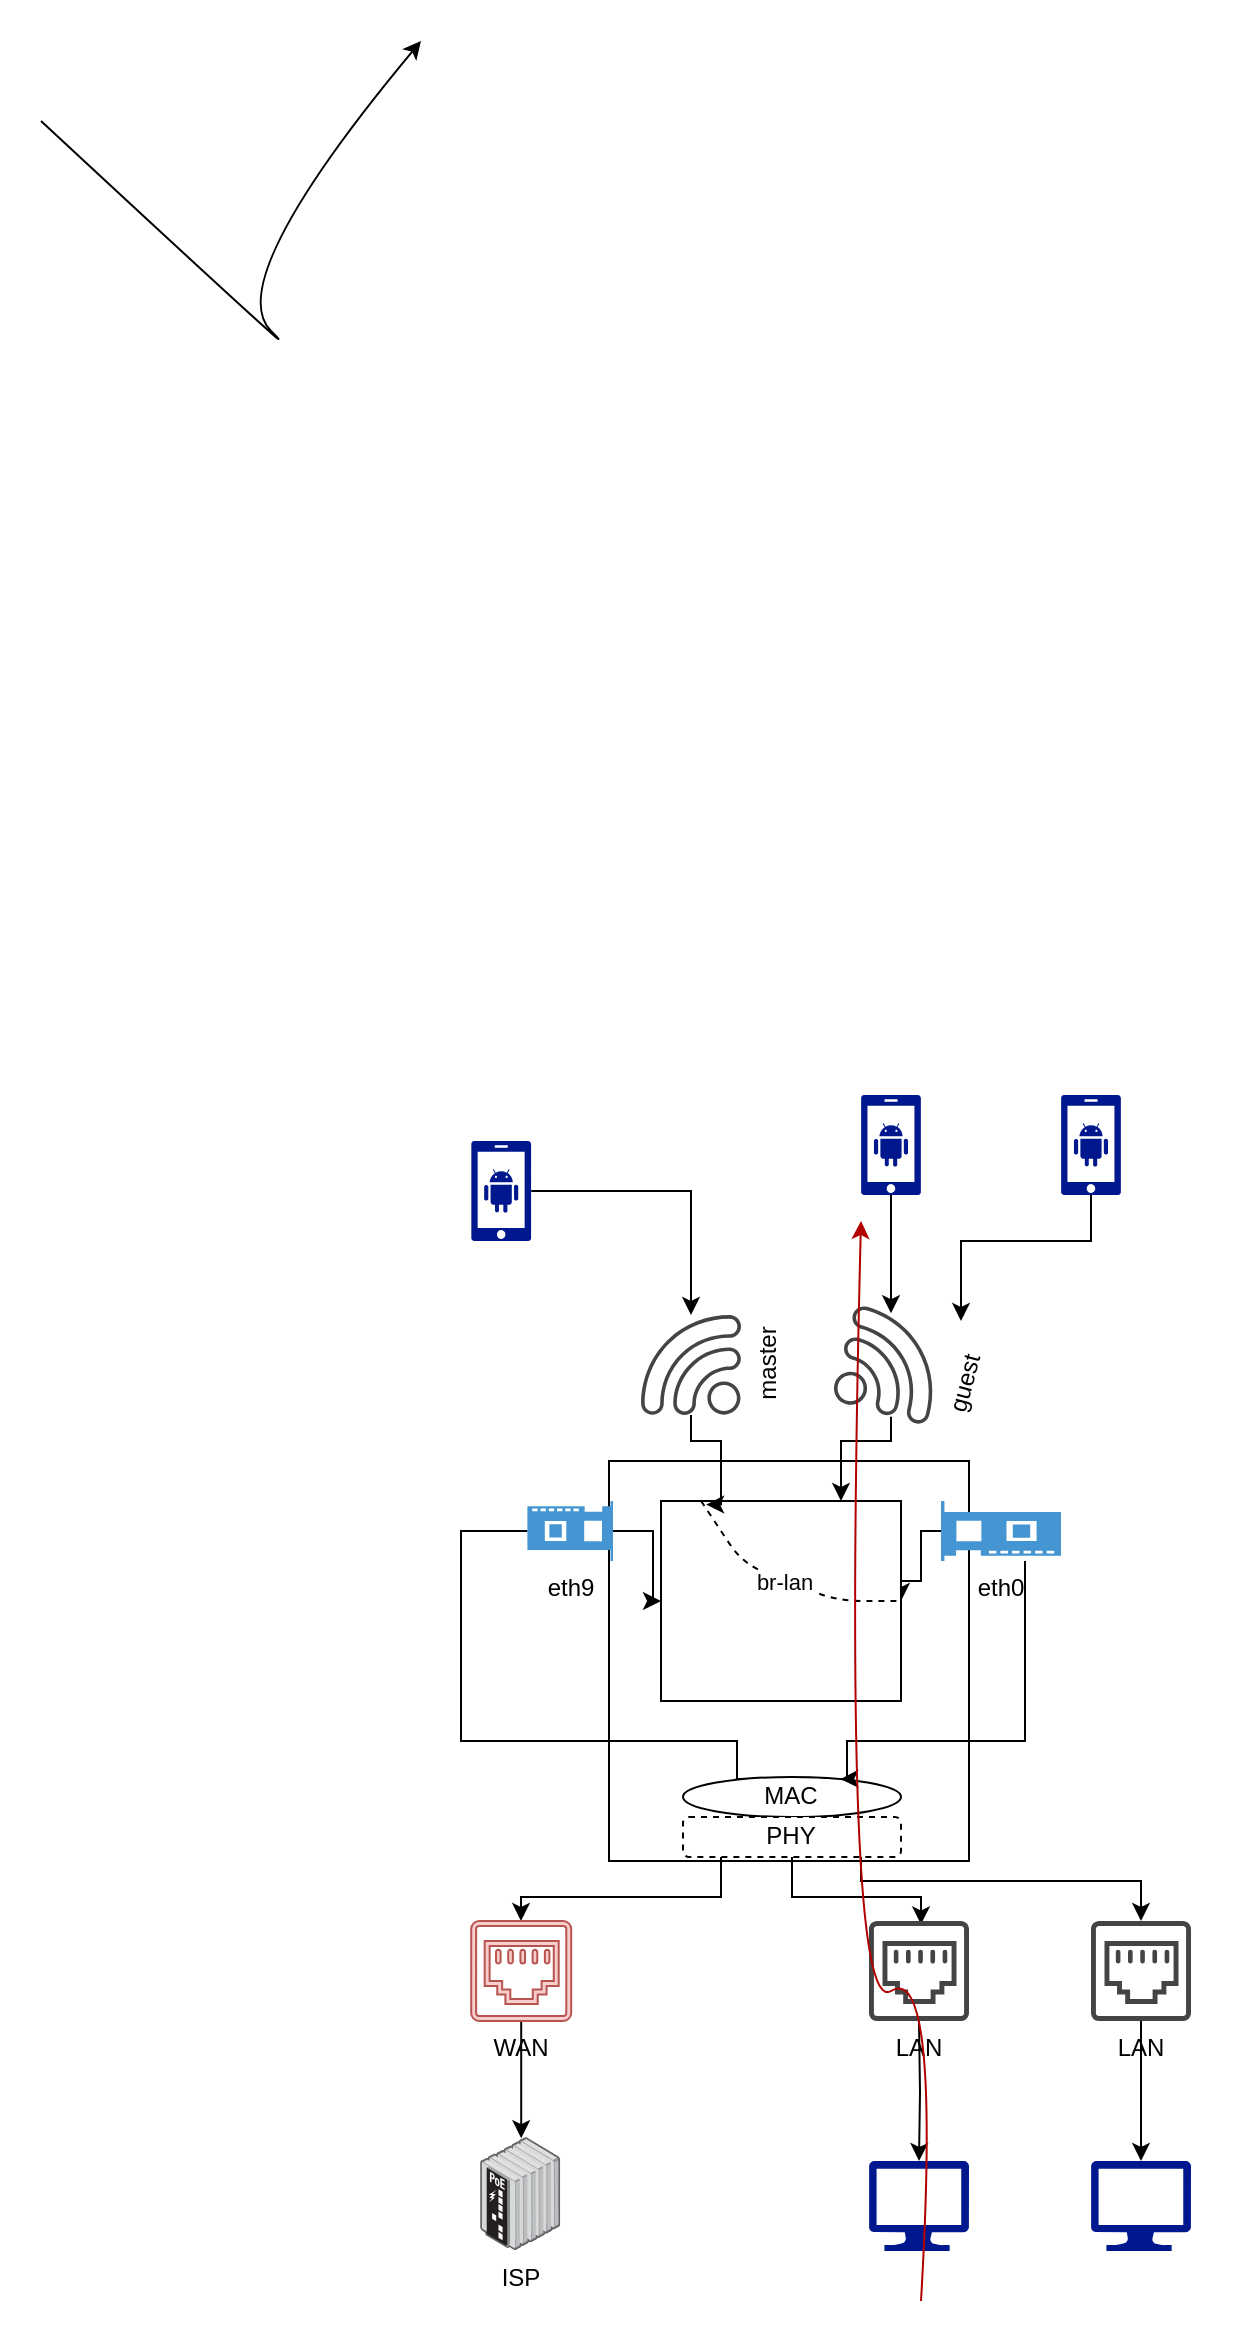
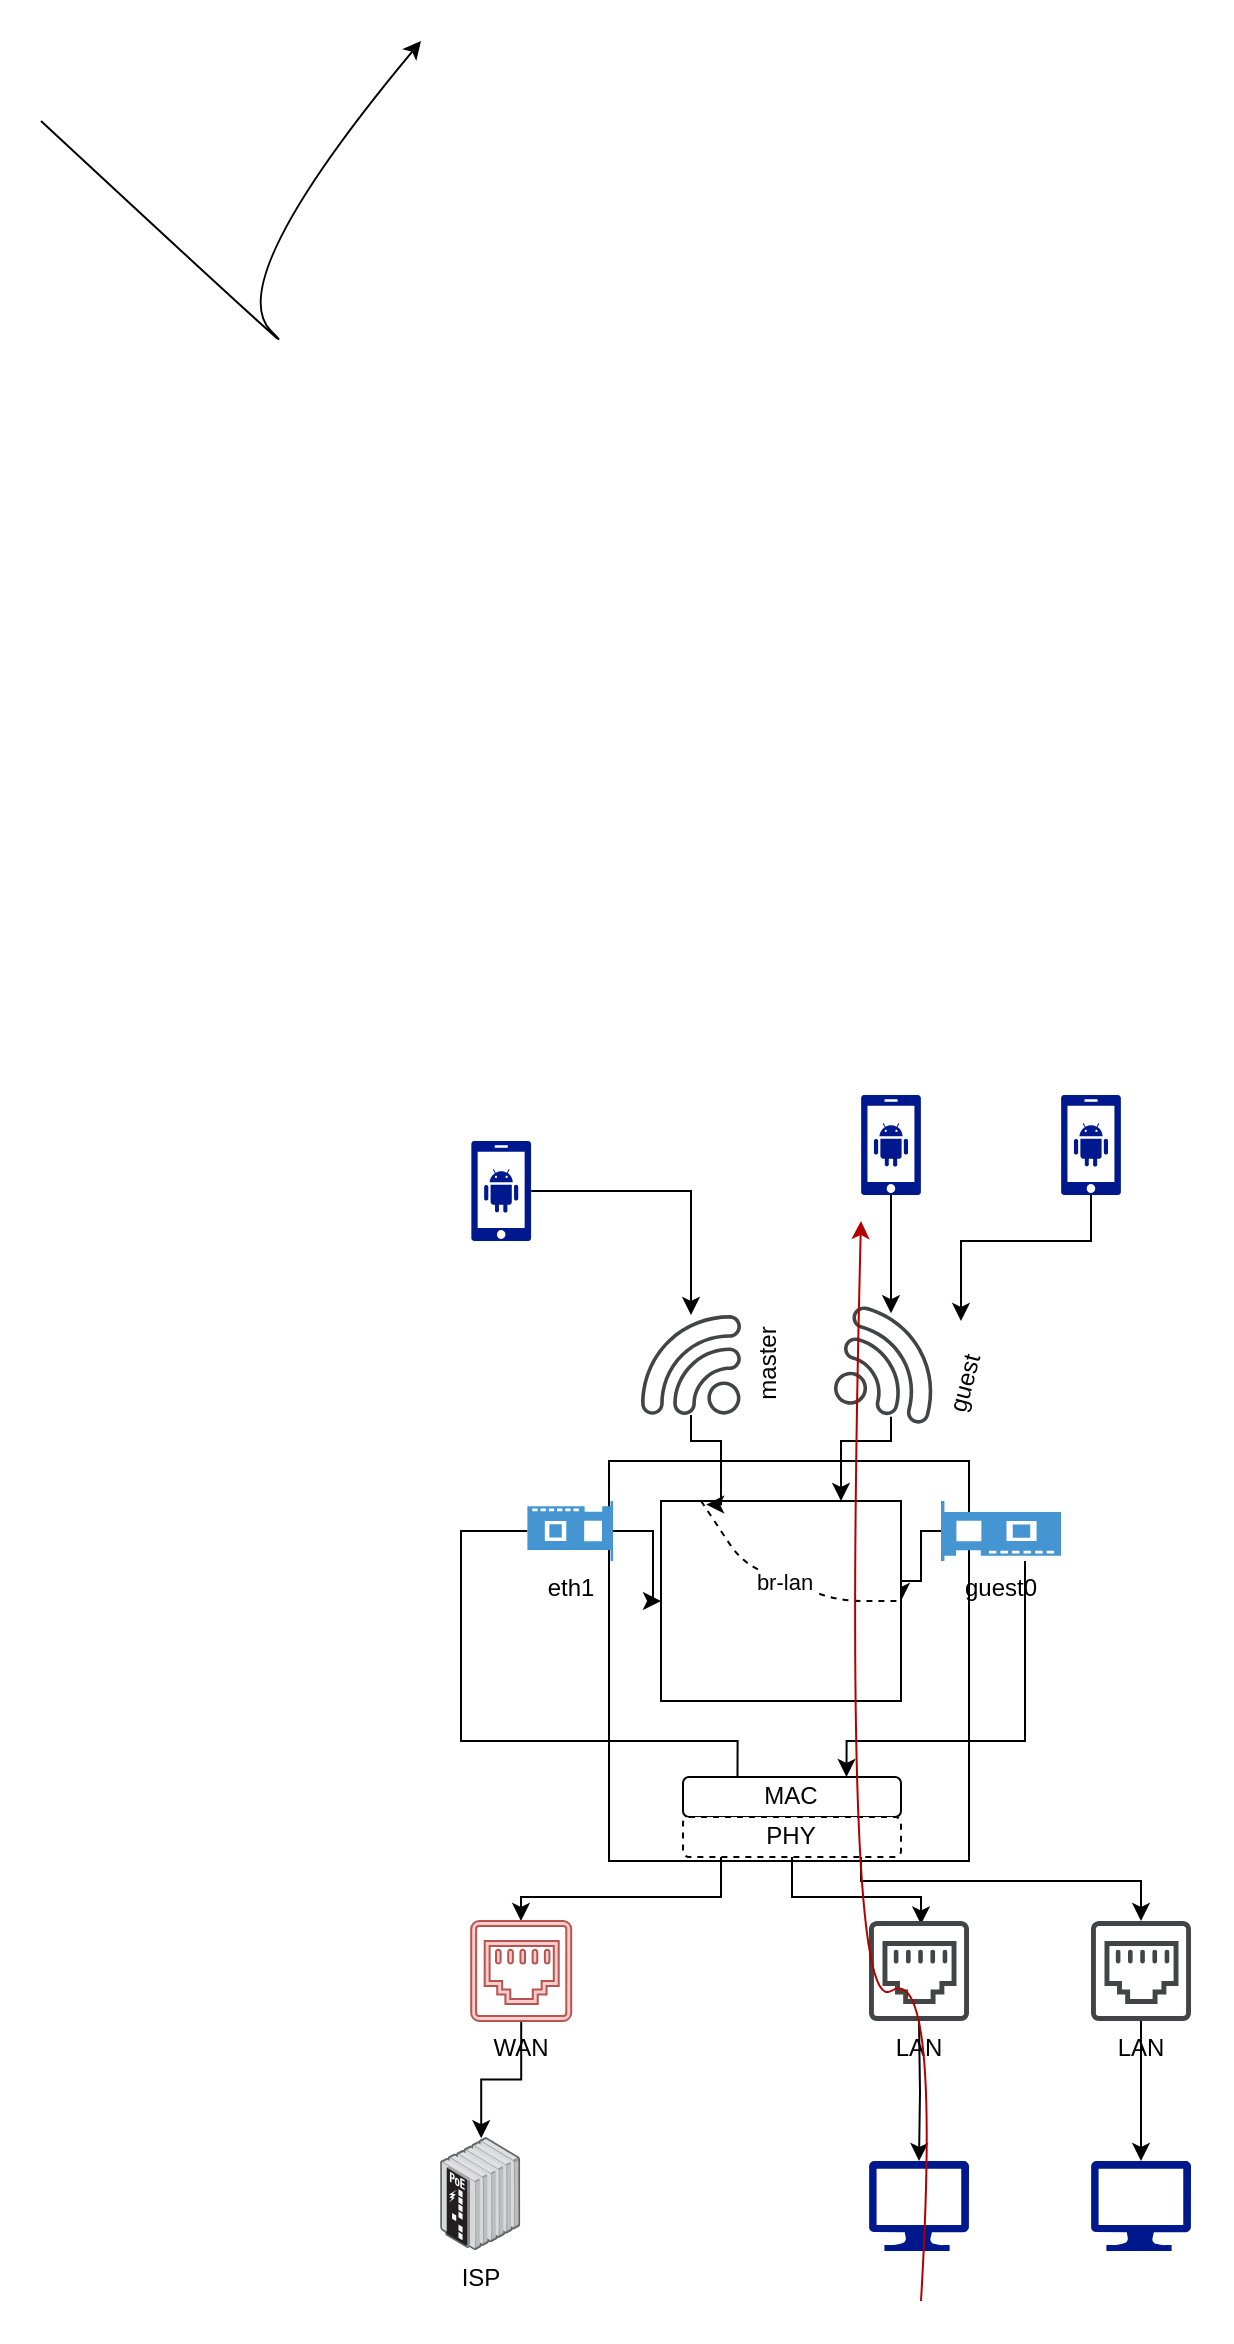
node "eth9": label "eth9" -> "eth1"
node "eth0": label "eth0" -> "guest0"
node "MAC": shape ellipse -> rounded rectangle
node "ISP": moved (521, 2195) -> (481, 2195)
